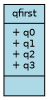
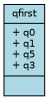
node "qfirst": text "+ q2" -> "+ q5"
